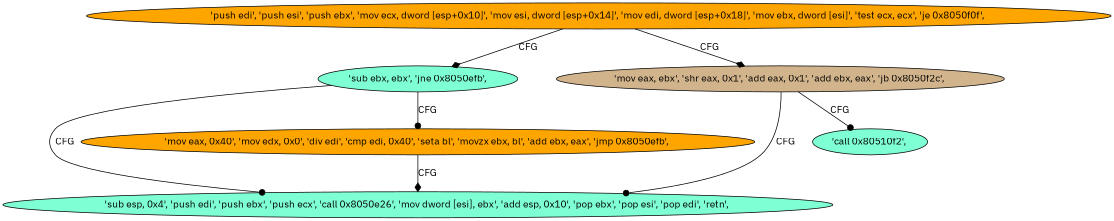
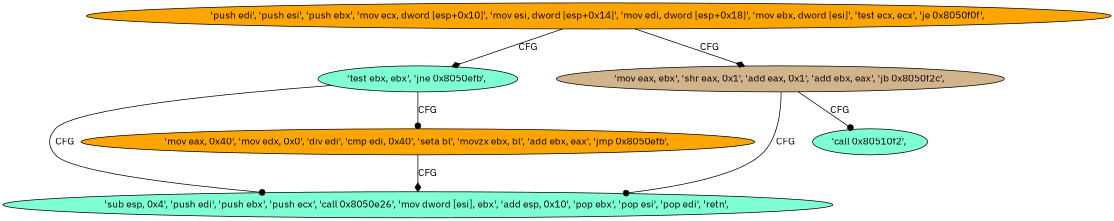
node "'sub ebx, ebx', 'jne 0x8050efb',": label "'sub ebx, ebx', 'jne 0x8050efb'," -> "'test ebx, ebx', 'jne 0x8050efb',"
